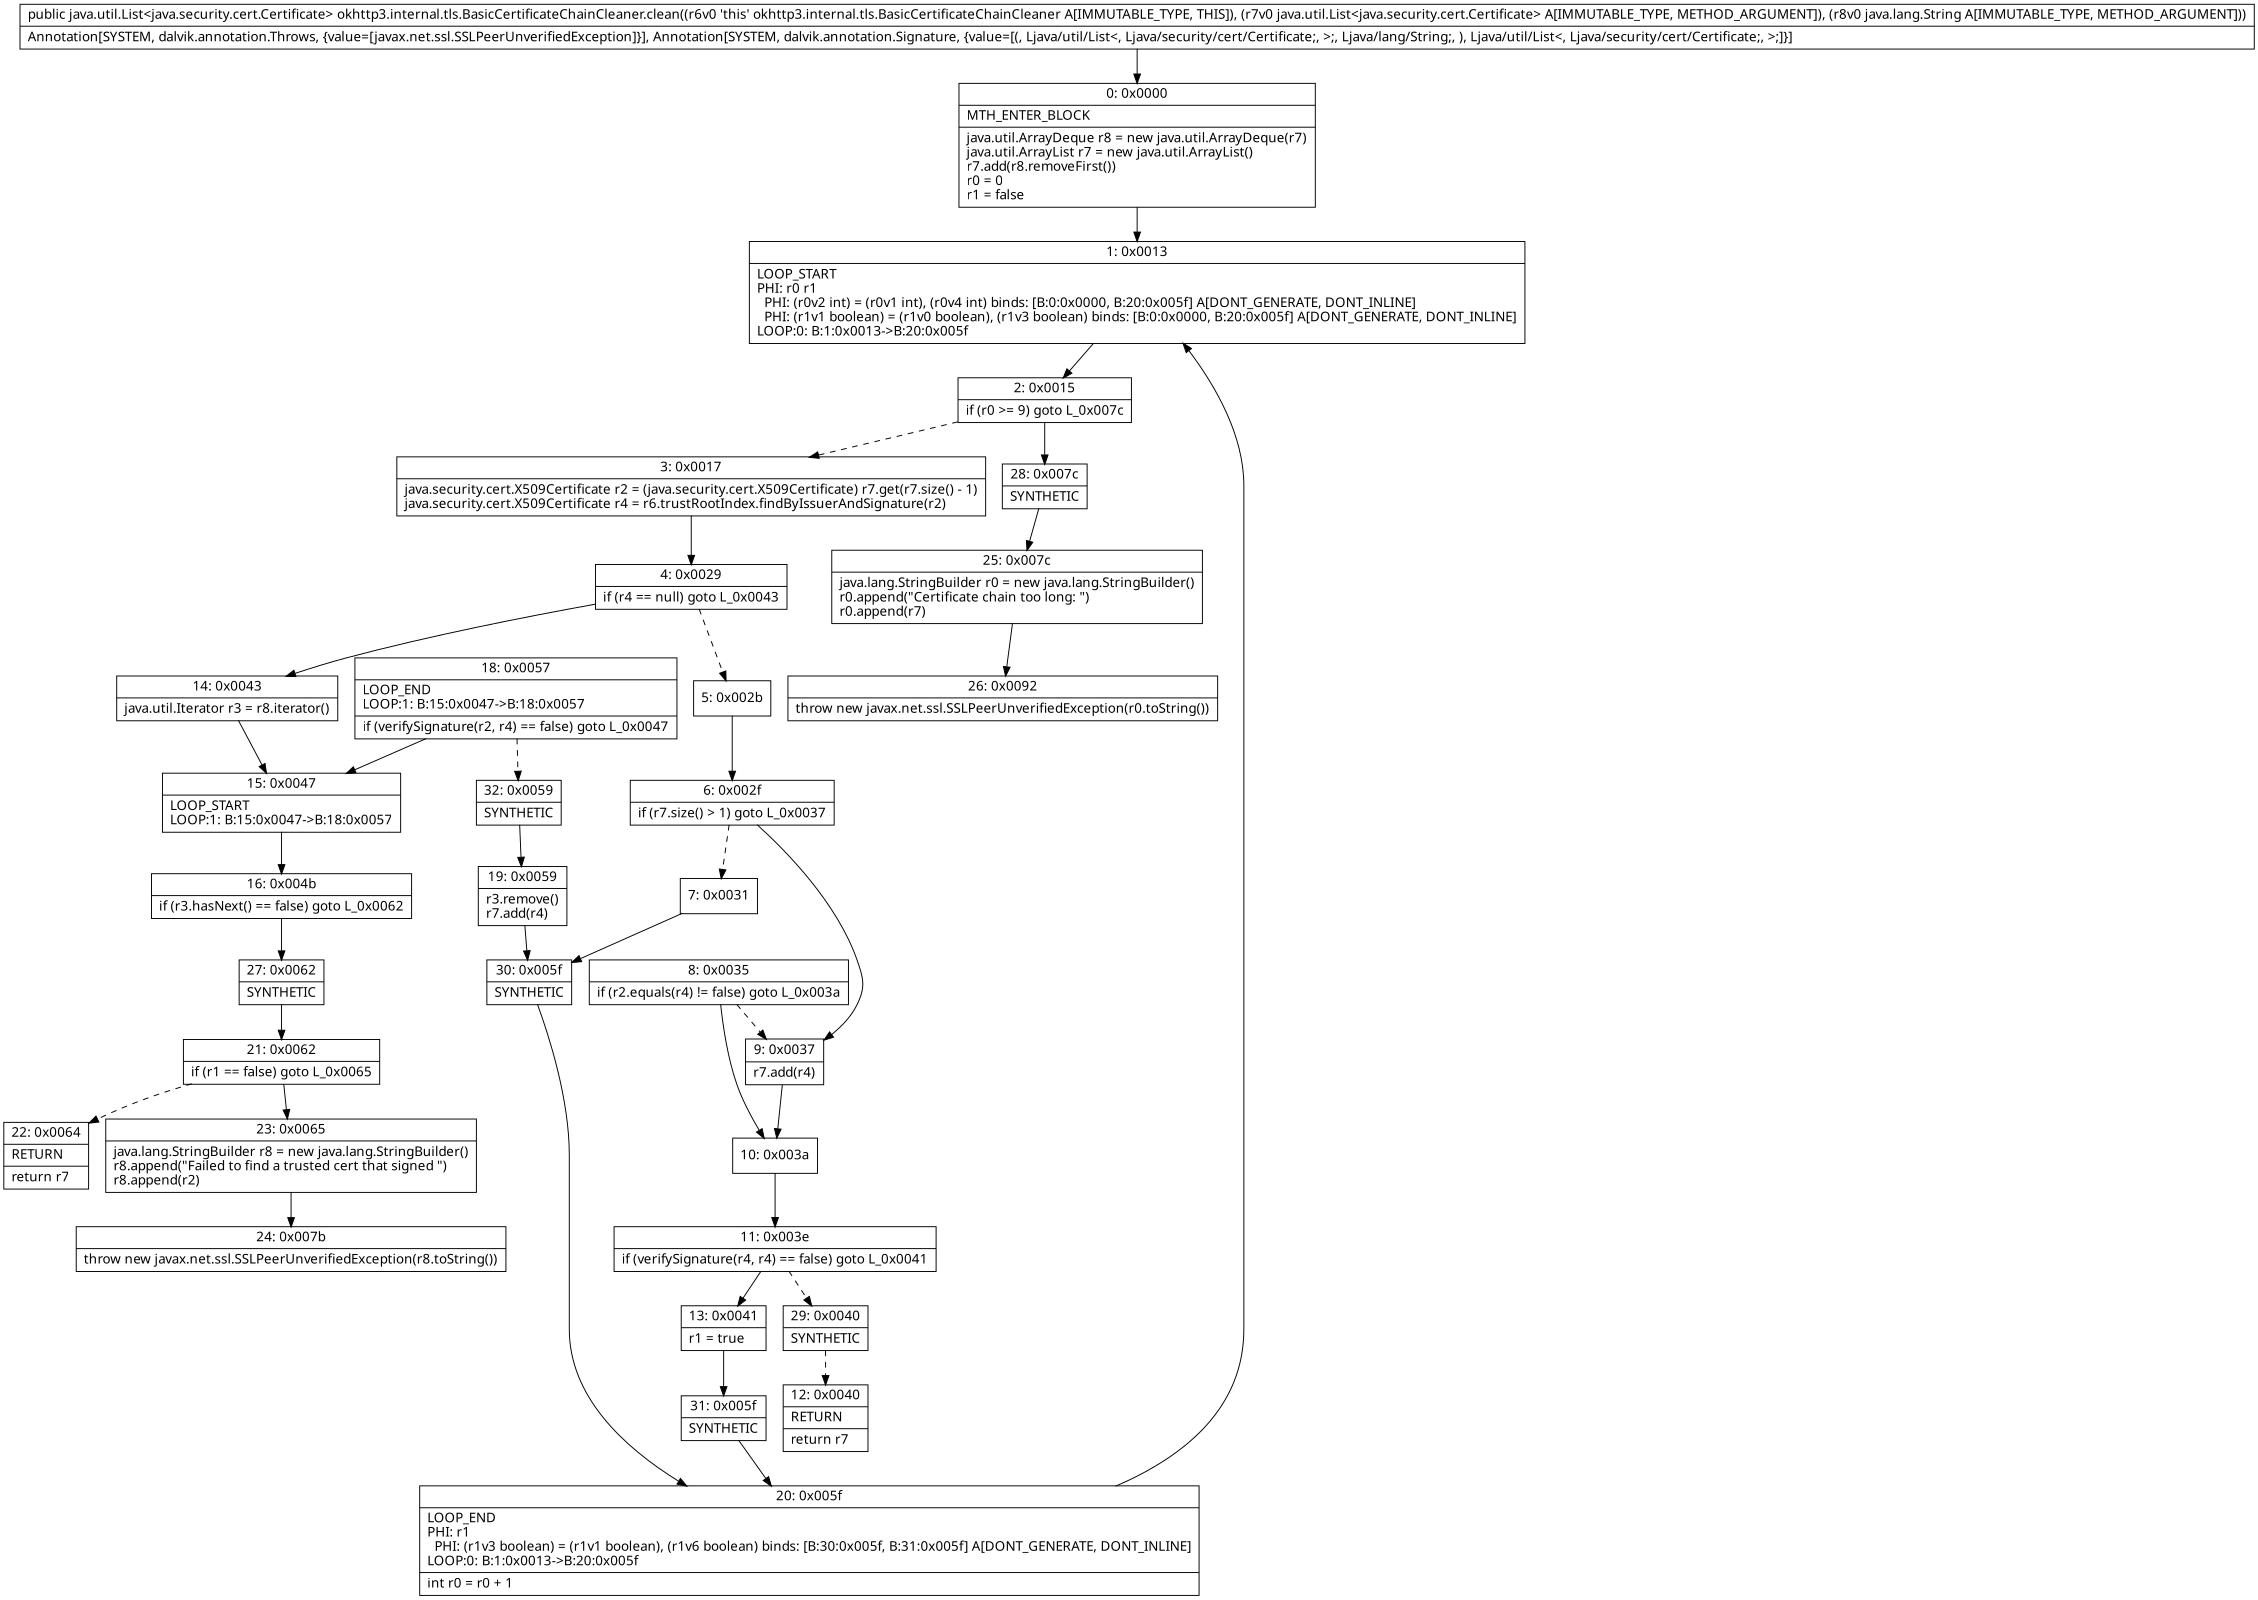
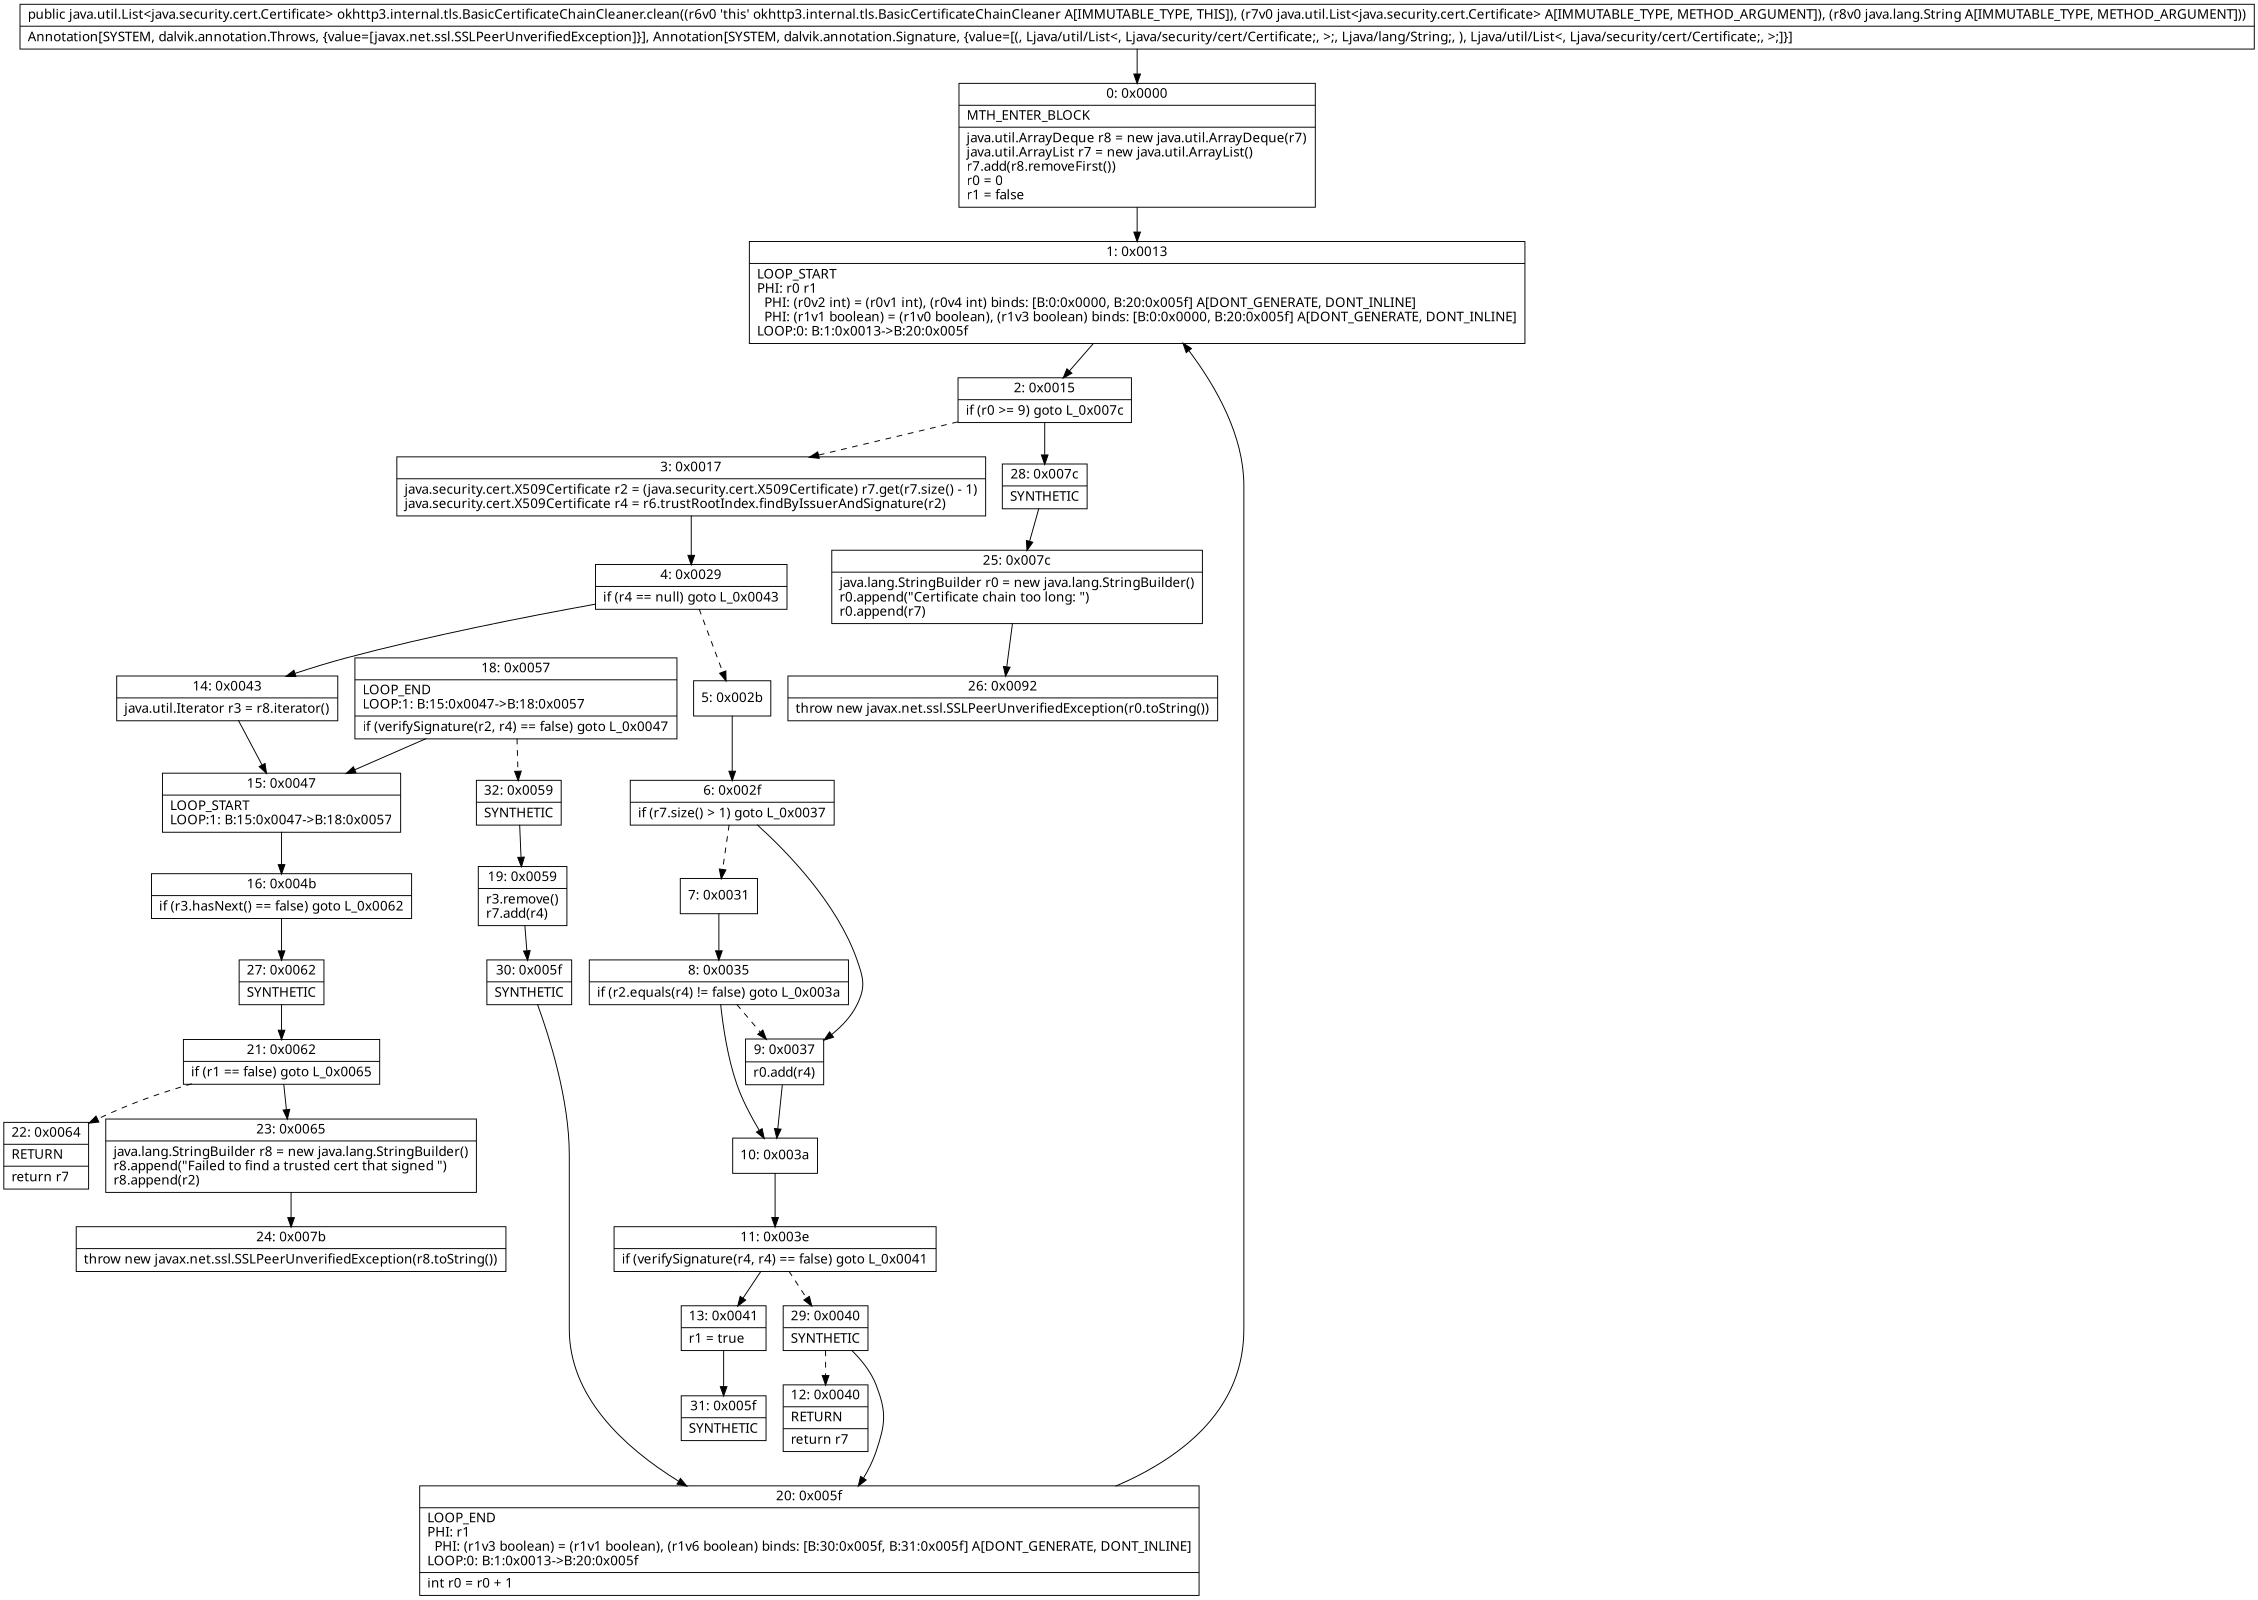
edge "7: 0x0031" -> "30: 0x005f": now "7: 0x0031" -> "8: 0x0035"
node "9: 0x0037": text "r7.add(r4)" -> "r0.add(r4)"
edge "31: 0x005f" -> "20: 0x005f": now "29: 0x0040" -> "20: 0x005f"
